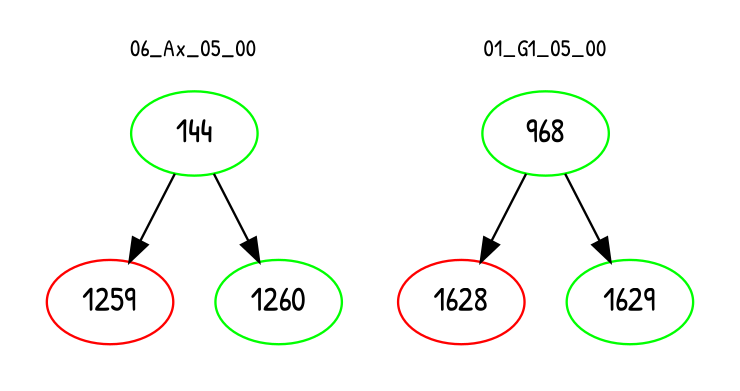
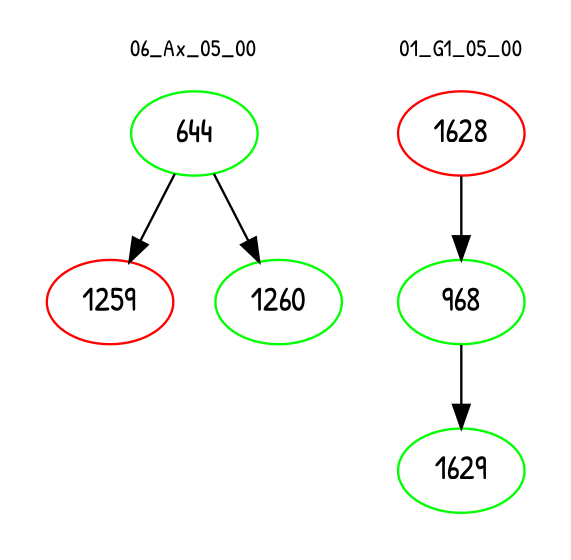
node "144": label "144" -> "644"
edge "968" -> "1628": reversed
